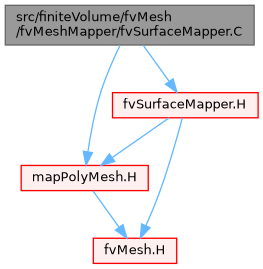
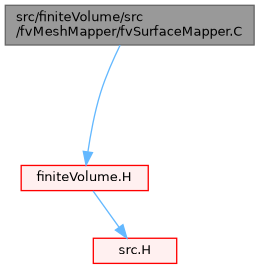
node "src/finiteVolume/fvMesh /fvMeshMapper/fvSurfaceMapper.C": label "src/finiteVolume/fvMesh /fvMeshMapper/fvSurfaceMapper.C" -> "src/finiteVolume/src /fvMeshMapper/fvSurfaceMapper.C"
node "fvSurfaceMapper.H": removed
node "mapPolyMesh.H": label "mapPolyMesh.H" -> "finiteVolume.H"
node "fvMesh.H": label "fvMesh.H" -> "src.H"
